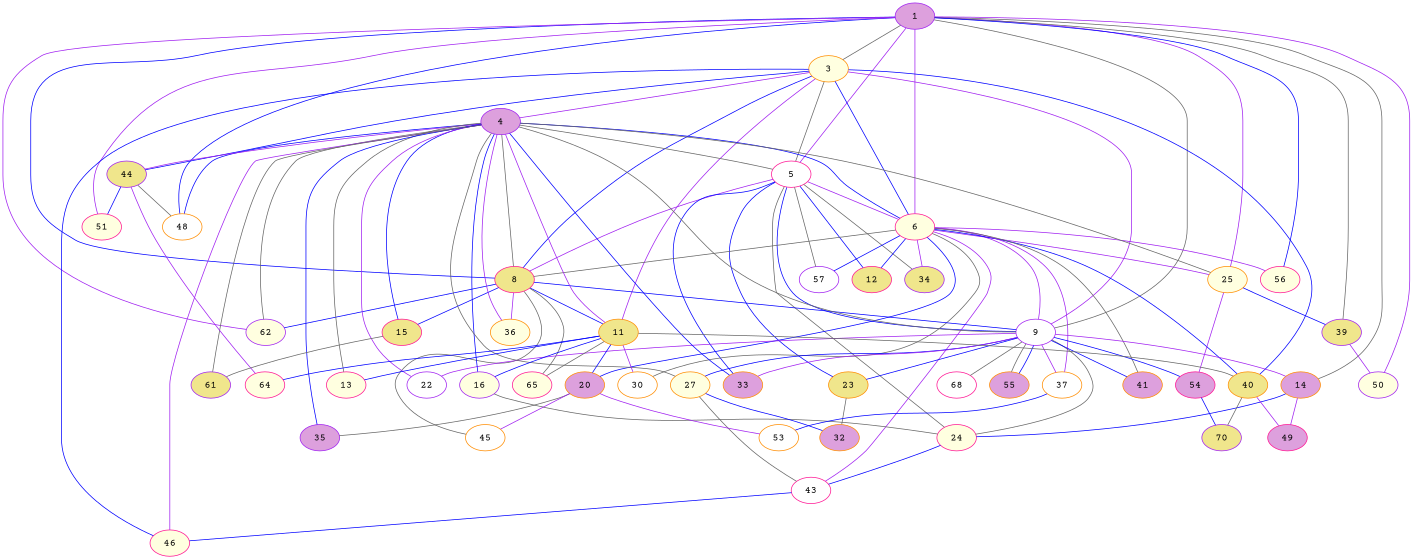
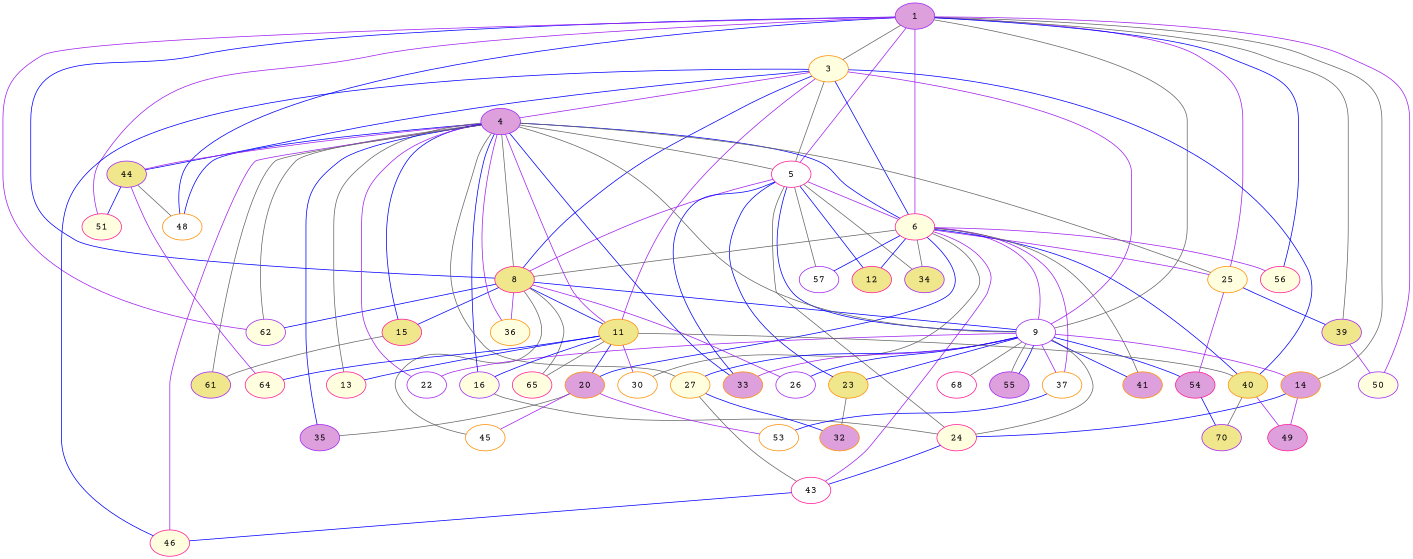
edge "6" -- "34": color purple -> gray40
node "26": added
node "55": color darkorange -> purple
